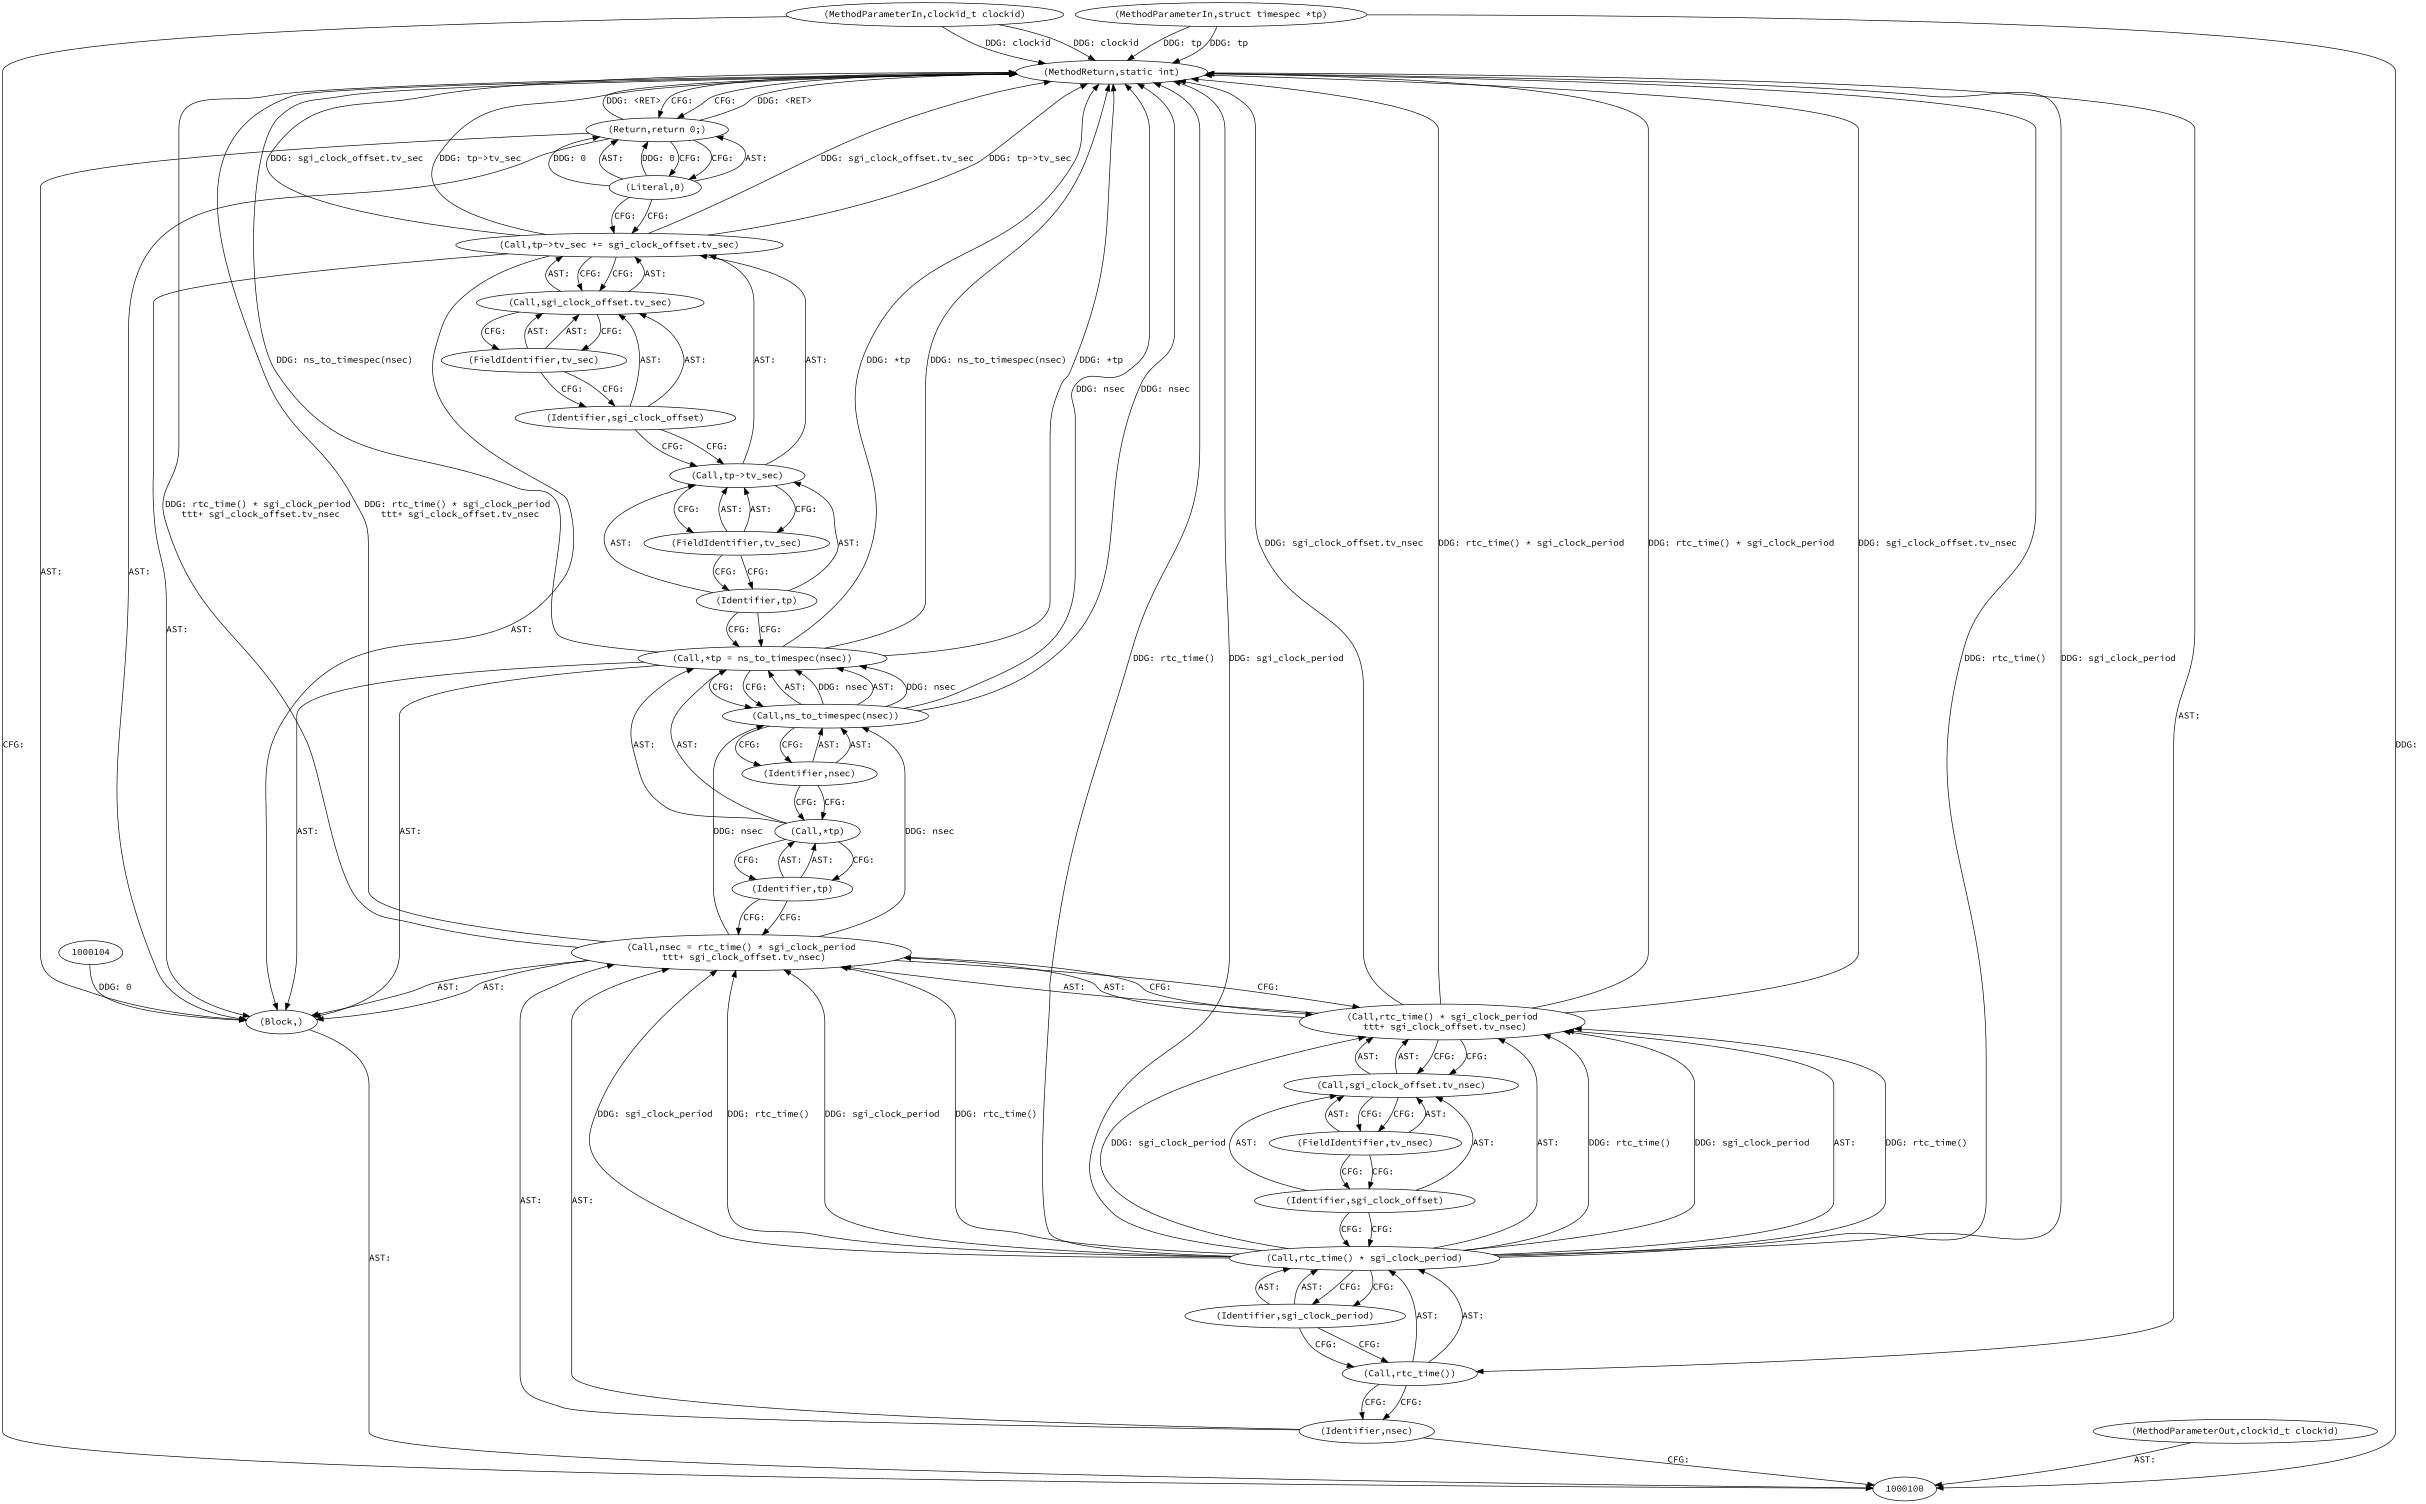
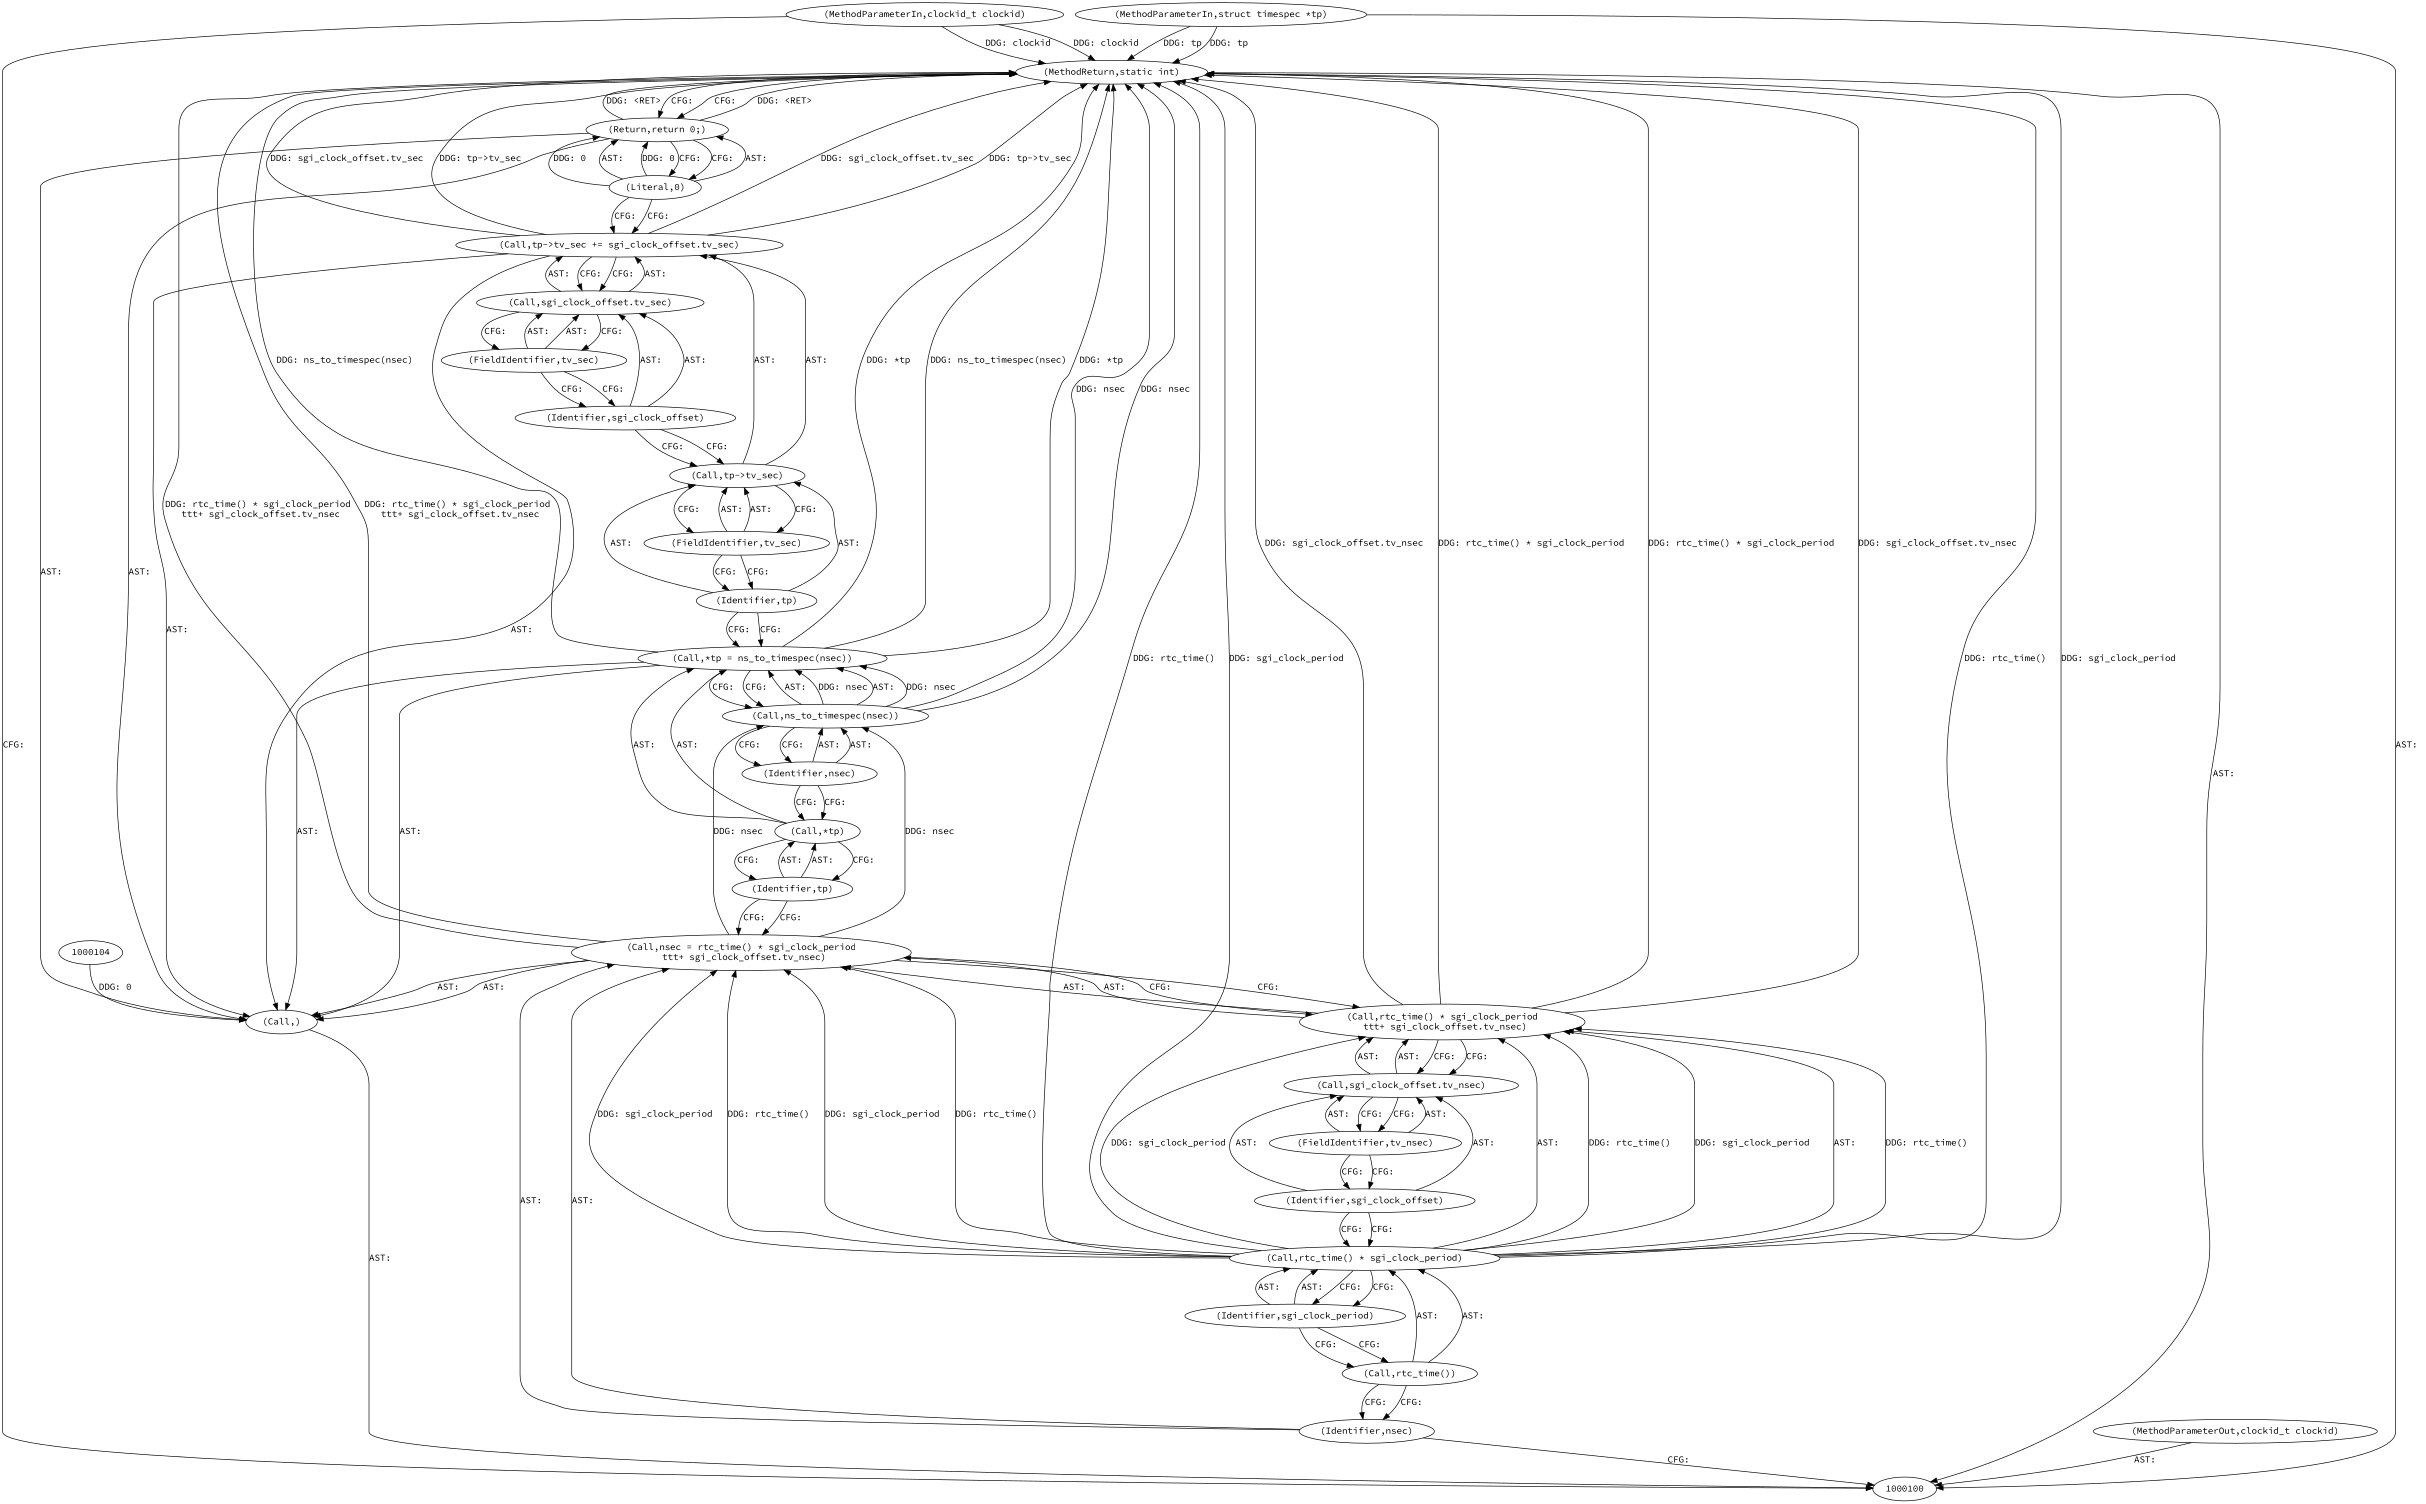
edge "(MethodReturn,static int)" -> "(Call,rtc_time())": now "(MethodReturn,static int)" -> "1000100"
edge "(MethodParameterIn,struct timespec *tp)" -> "1000100": label "DDG: " -> "AST: "
node "(Block,)": label "(Block,)" -> "(Call,)"
